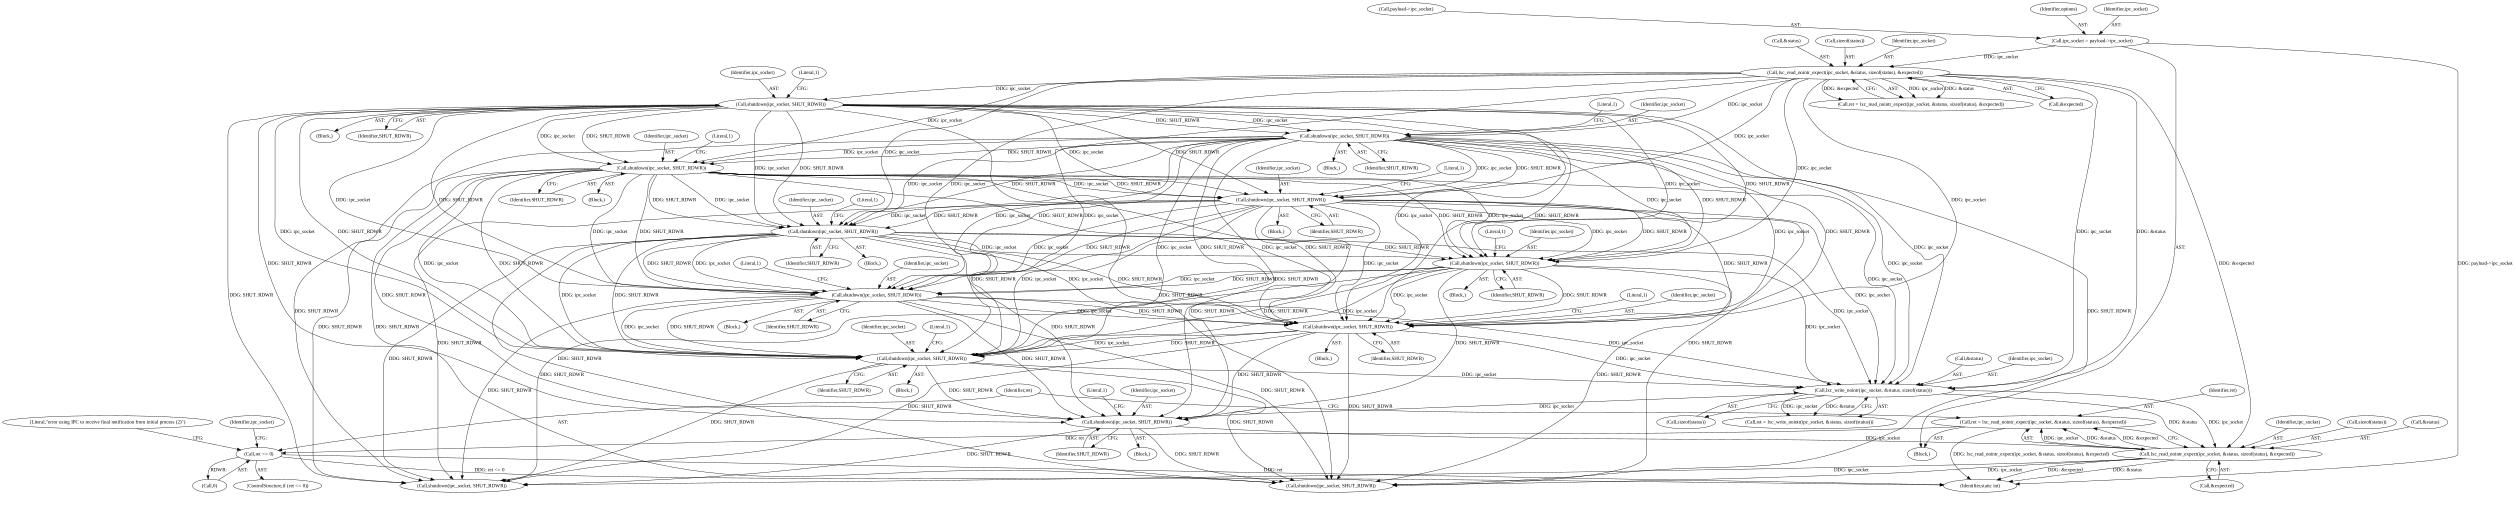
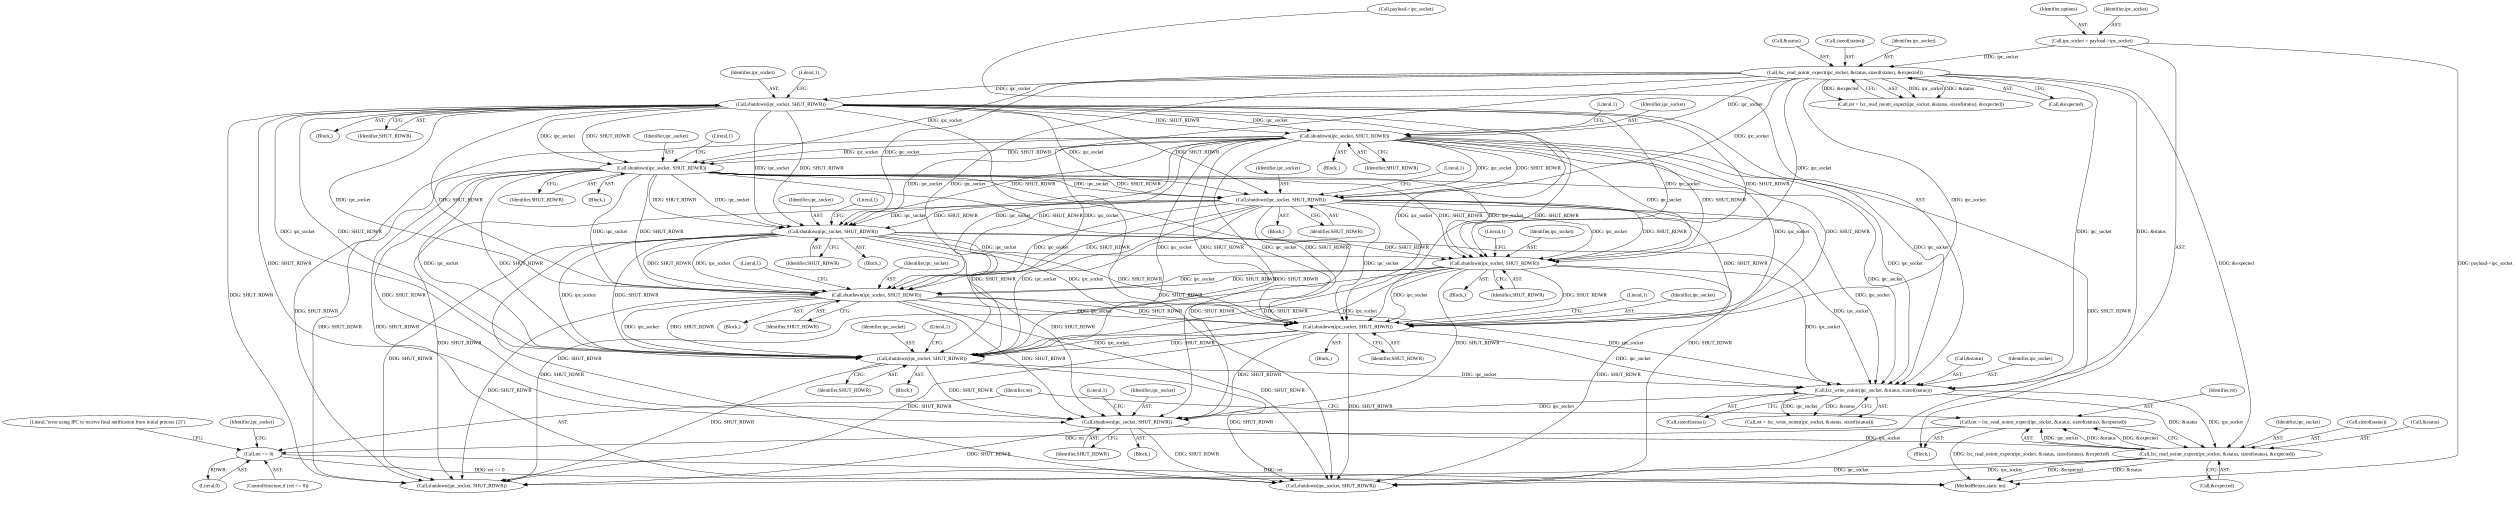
edge "(Call,payload->ipc_socket)" -> "(Call,ipc_socket = payload->ipc_socket)": now "(Call,payload->ipc_socket)" -> "(Call,lxc_write_nointr(ipc_socket, &status, sizeof(status)))"
edge "(Call,ret <= 0)" -> "(ControlStructure,if (ret <= 0))": reversed
node "(Call,0)": label "(Call,0)" -> "(Literal,0)"
node "(Identifier,static int)": label "(Identifier,static int)" -> "(MethodReturn,static int)"
